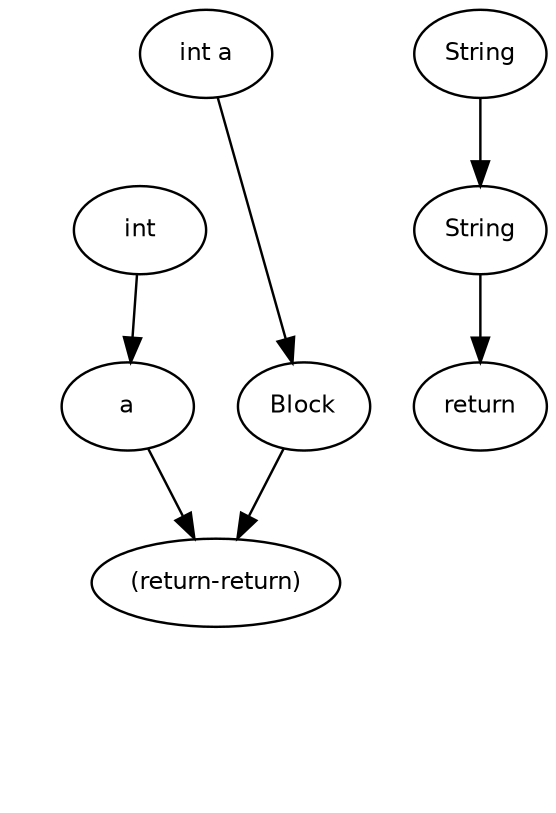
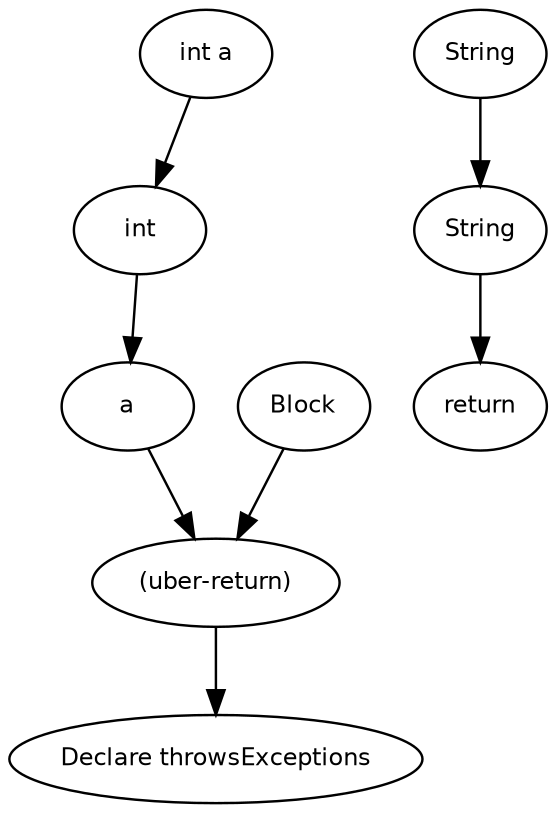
edge "int a" -> "Block": now "int a" -> "int"
node "(return-return)": label "(return-return)" -> "(uber-return)"
node "Declare throwsExceptions": added
